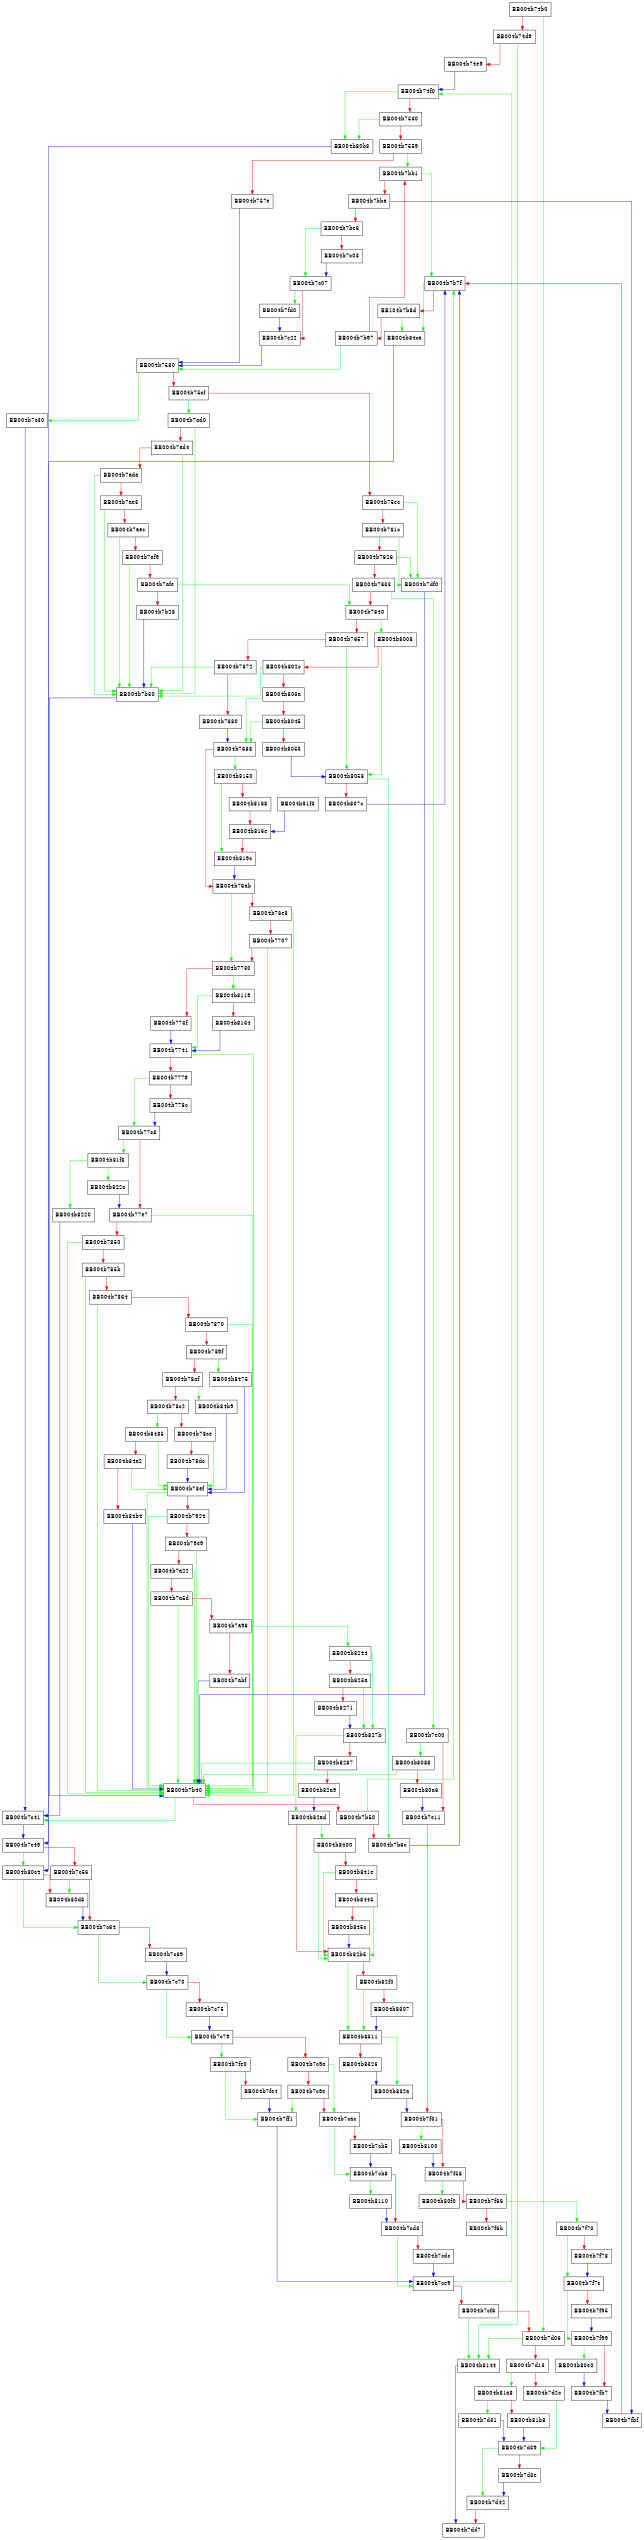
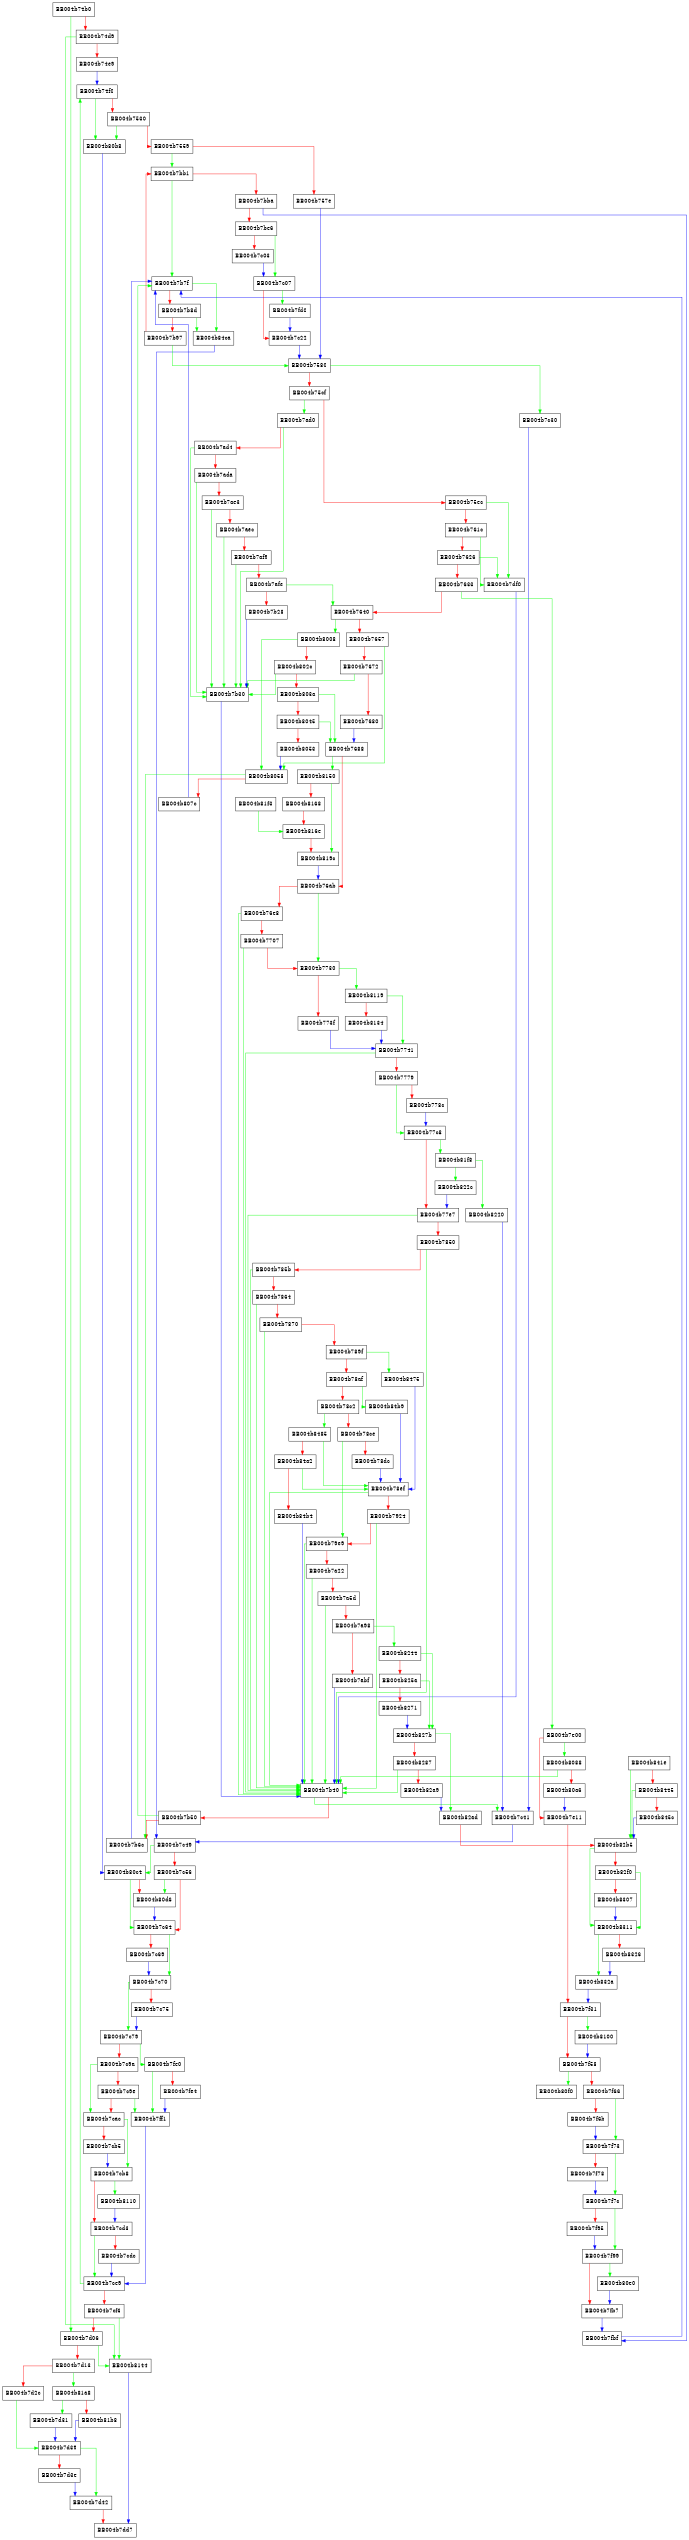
node "BB104b7b8d": label "BB104b7b8d" -> "BB004b7b8d"
edge "BB004b81f3" -> "BB004b816e": color blue -> green
edge "BB004b7fbf" -> "BB004b7b7f": color red -> blue
edge "BB004b78ce" -> "BB004b78ef": now "BB004b78ce" -> "BB004b79e9"
node "BB004b8400": removed
edge "BB004b7f6b" -> "BB004b7f73": added
